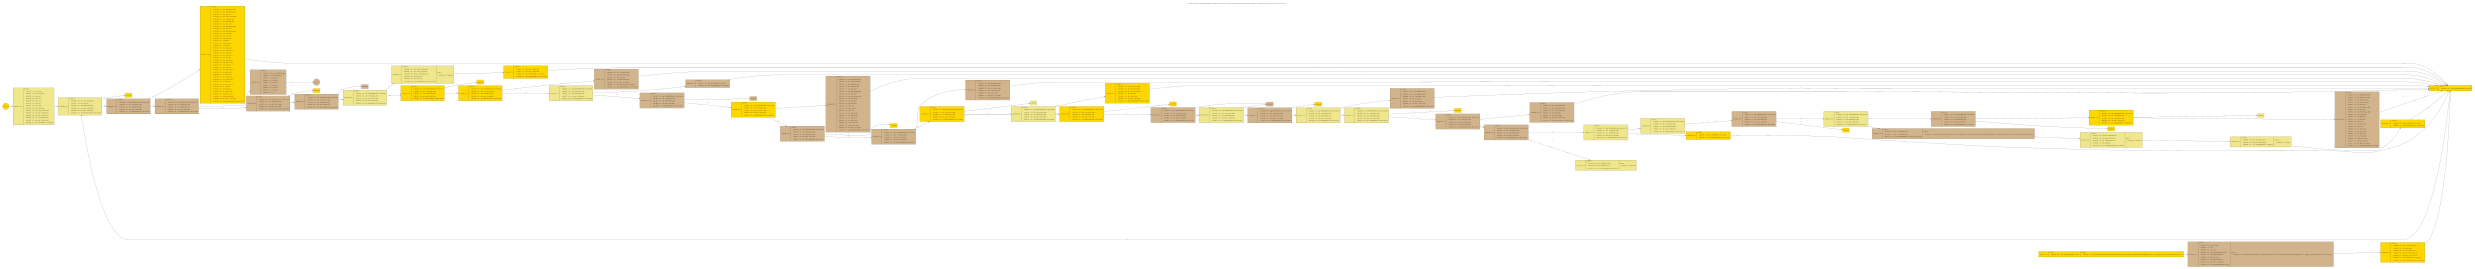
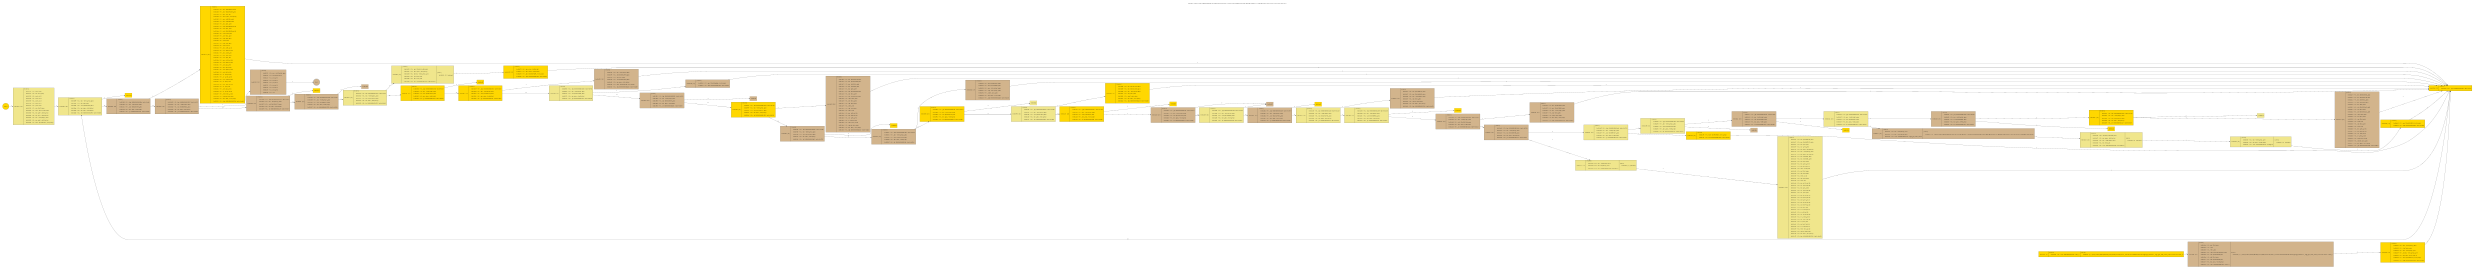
node "0x40202c": added
node "0x401c62 [150]": added
